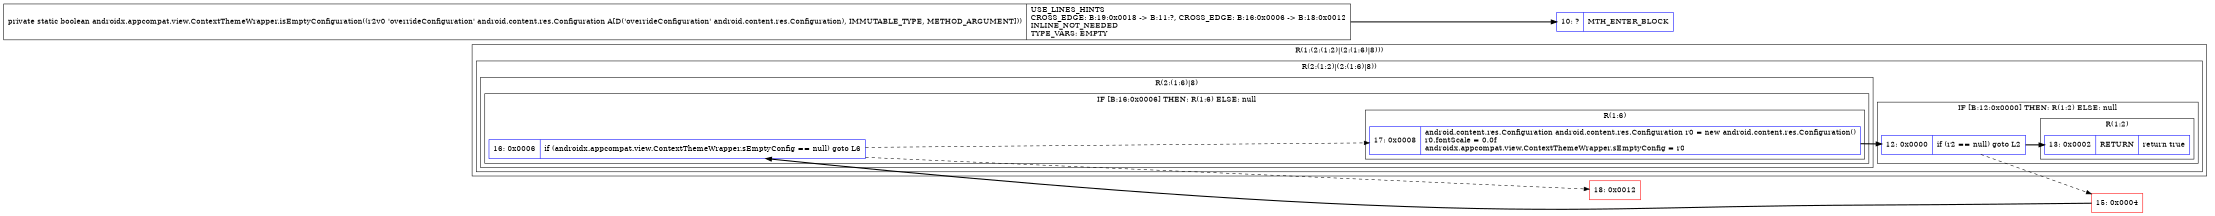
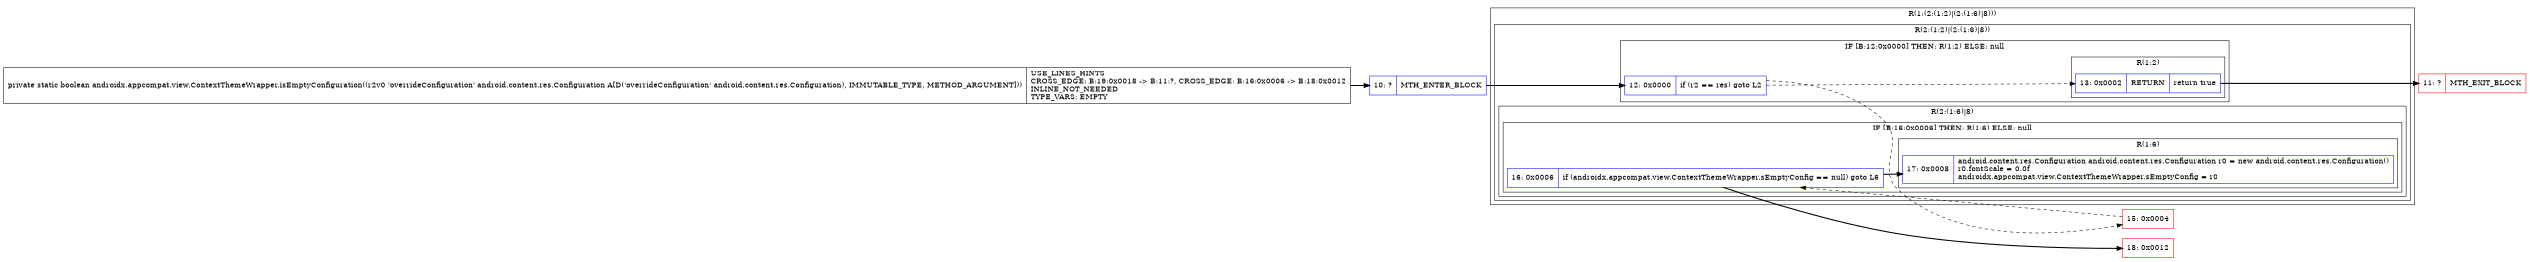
node "11: ?": added
edge "17: 0x0008" -> "12: 0x0000": now "10: ?" -> "12: 0x0000"
edge "16: 0x0006" -> "17: 0x0008": style dashed -> bold
node "12: 0x0000": text "if (r2 == null) goto L2" -> "if (r2 == res) goto L2"
edge "12: 0x0000" -> "13: 0x0002": style bold -> dashed
edge "16: 0x0006" -> "18: 0x0012": style dashed -> bold
edge "15: 0x0004" -> "16: 0x0006": style bold -> dashed
